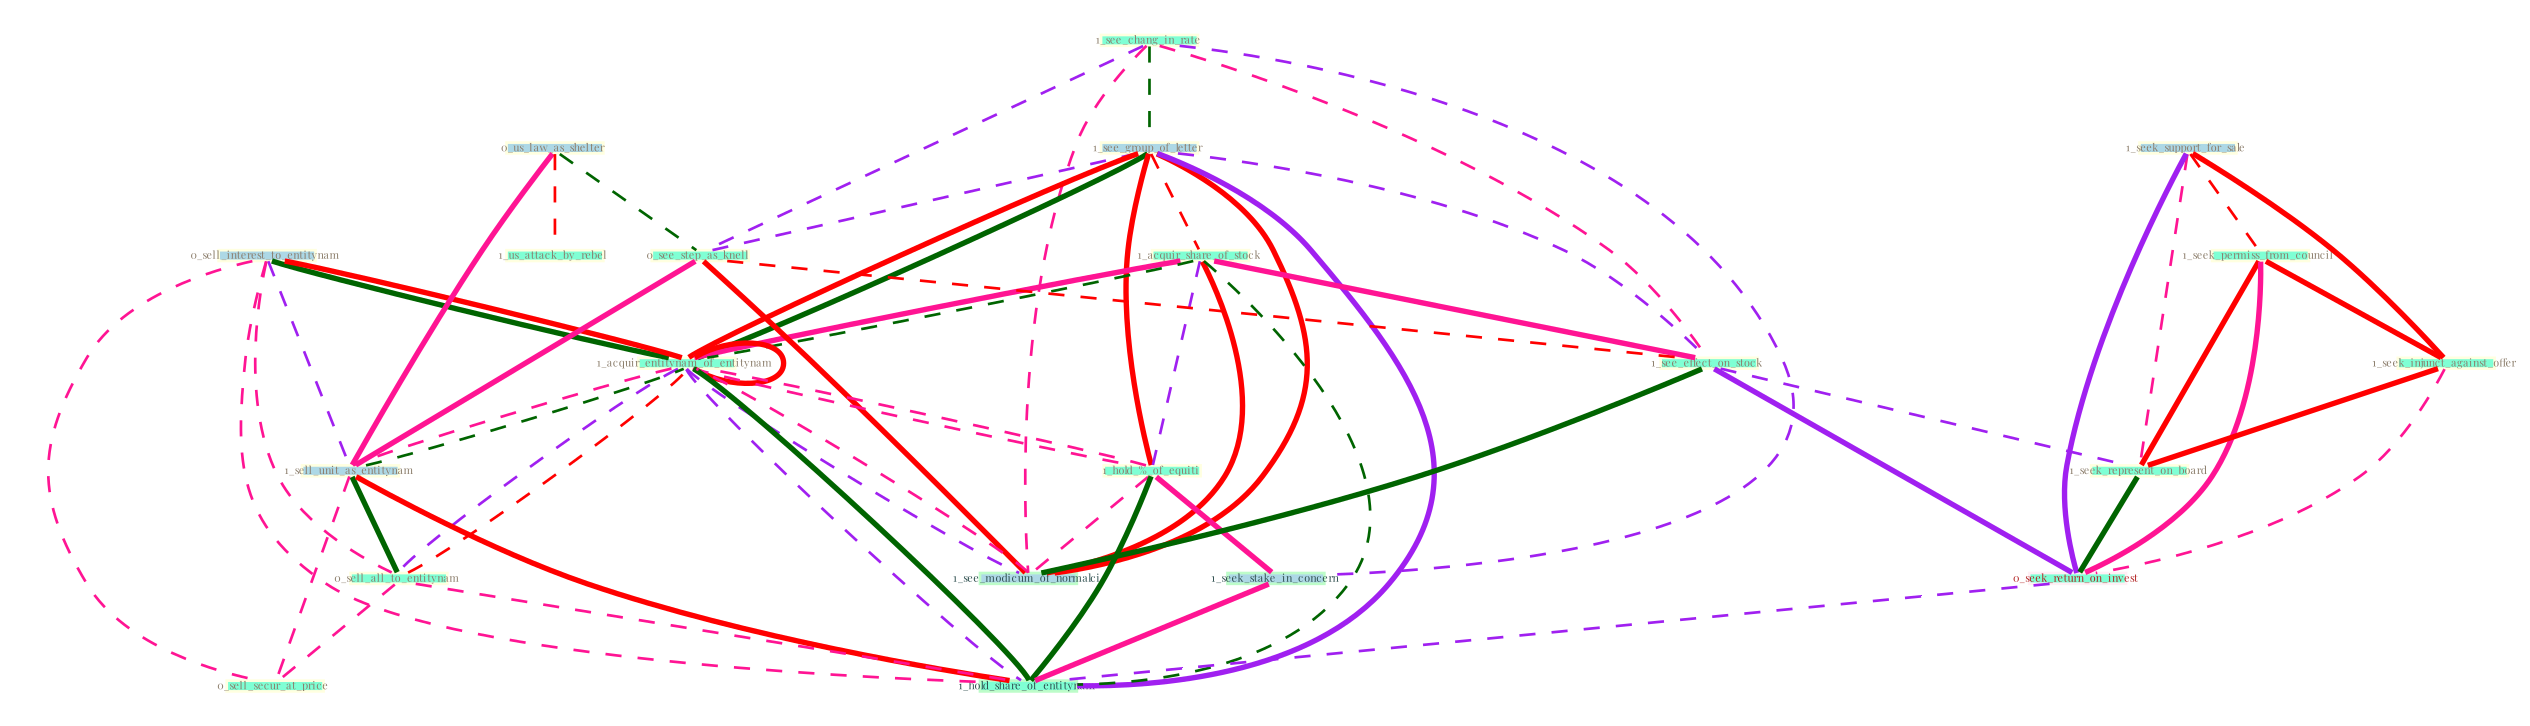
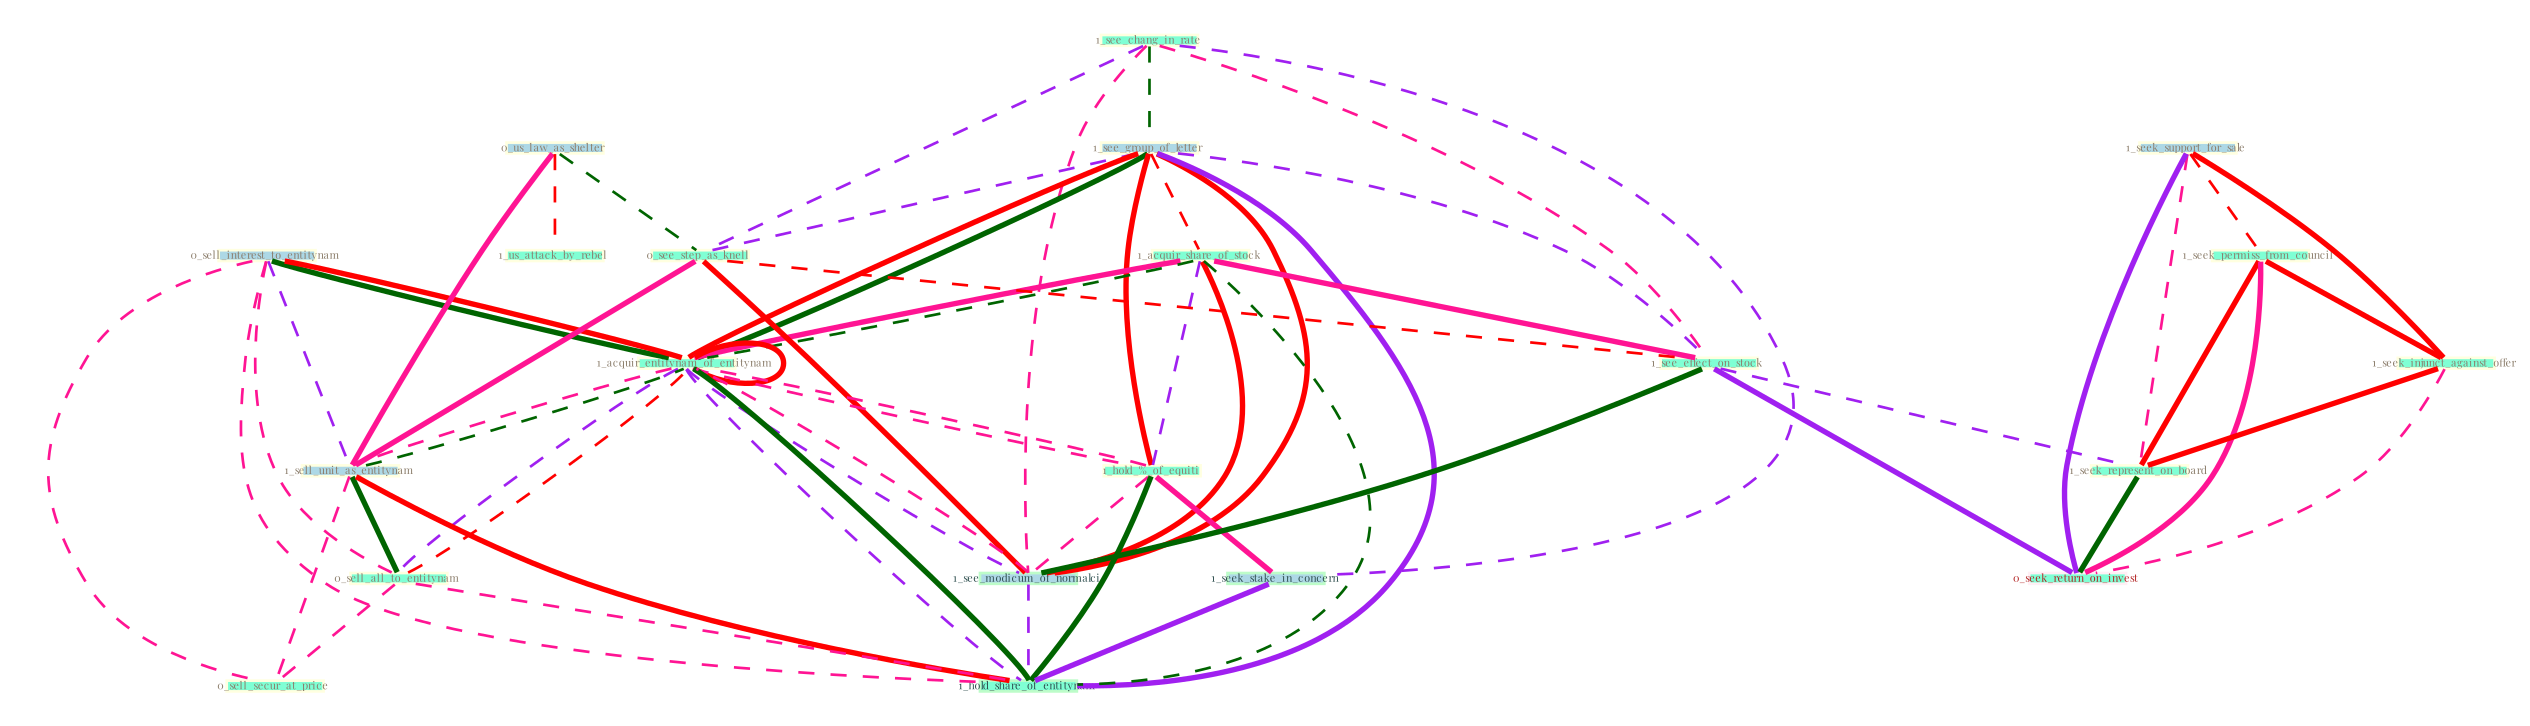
edge "1_seek_stake_in_concern" -- "1_hold_share_of_entitynam": color deeppink -> purple
edge "0_seek_return_on_invest" -- "1_hold_share_of_entitynam": now "1_see_modicum_of_normalci" -- "1_hold_share_of_entitynam"
